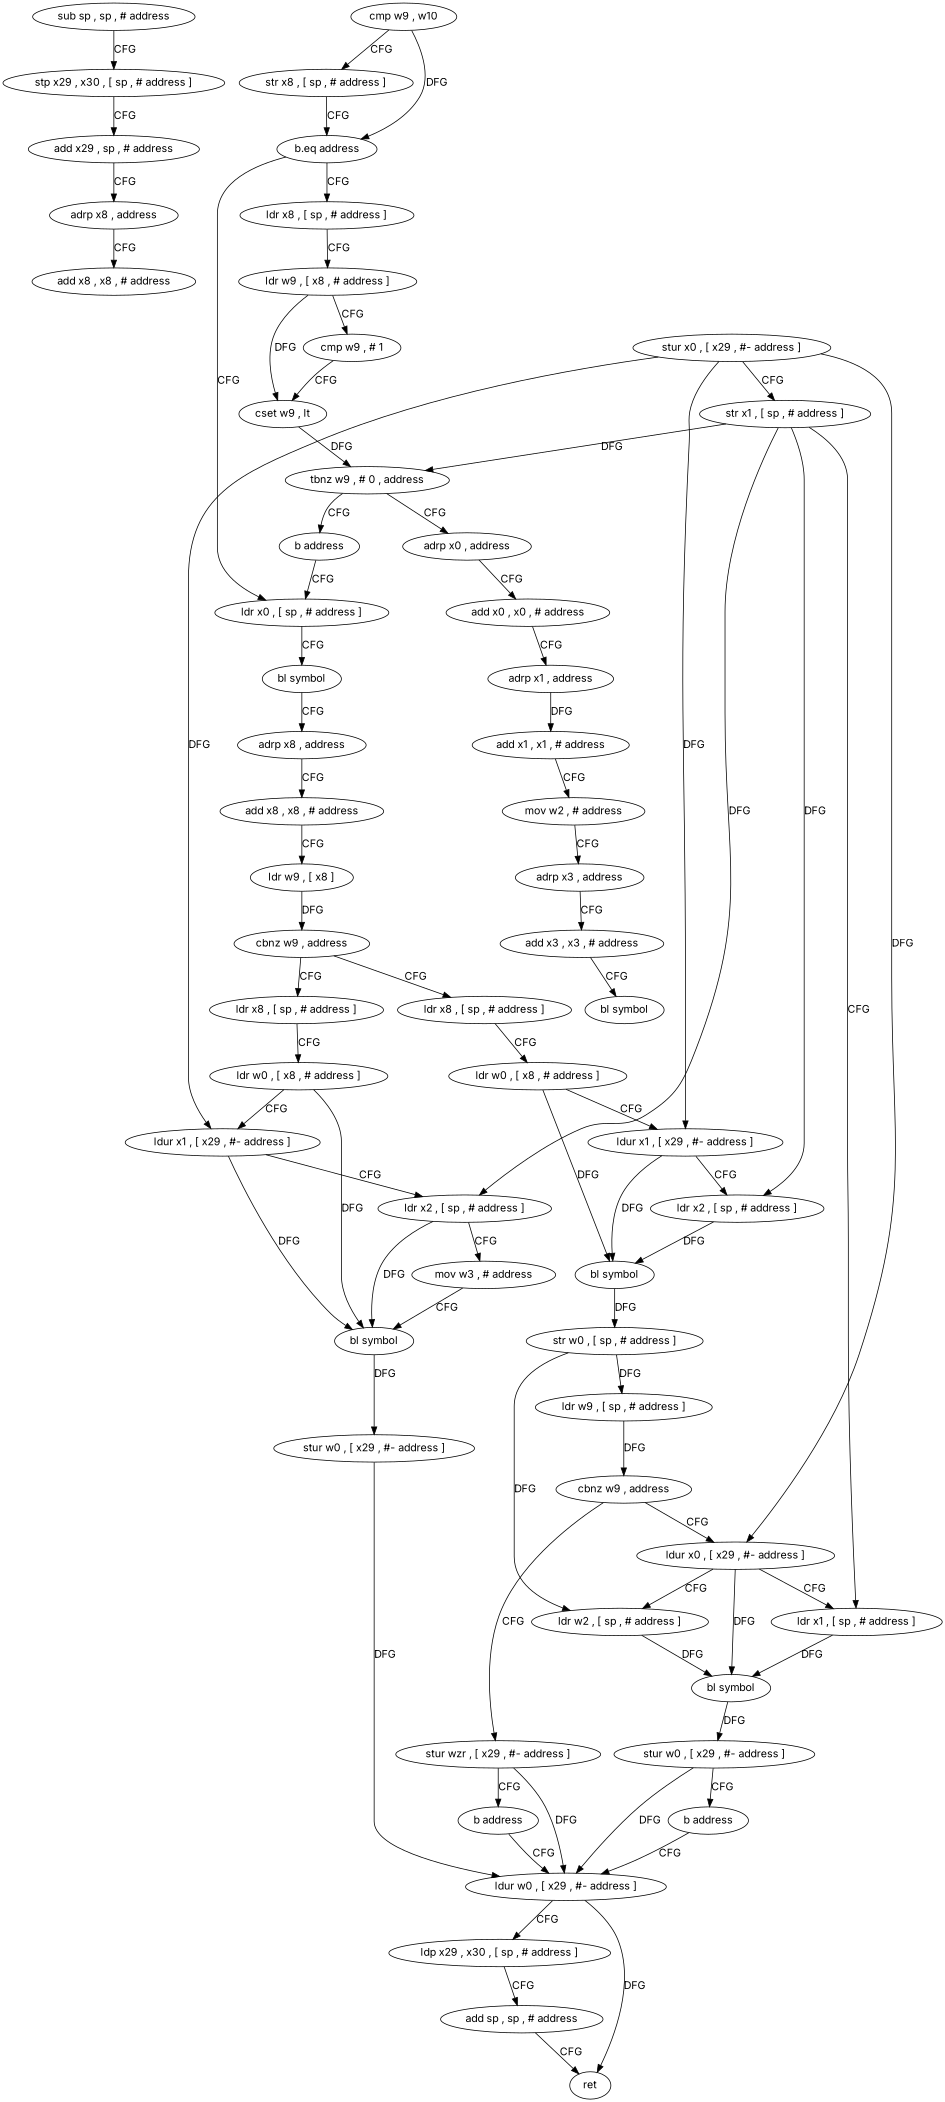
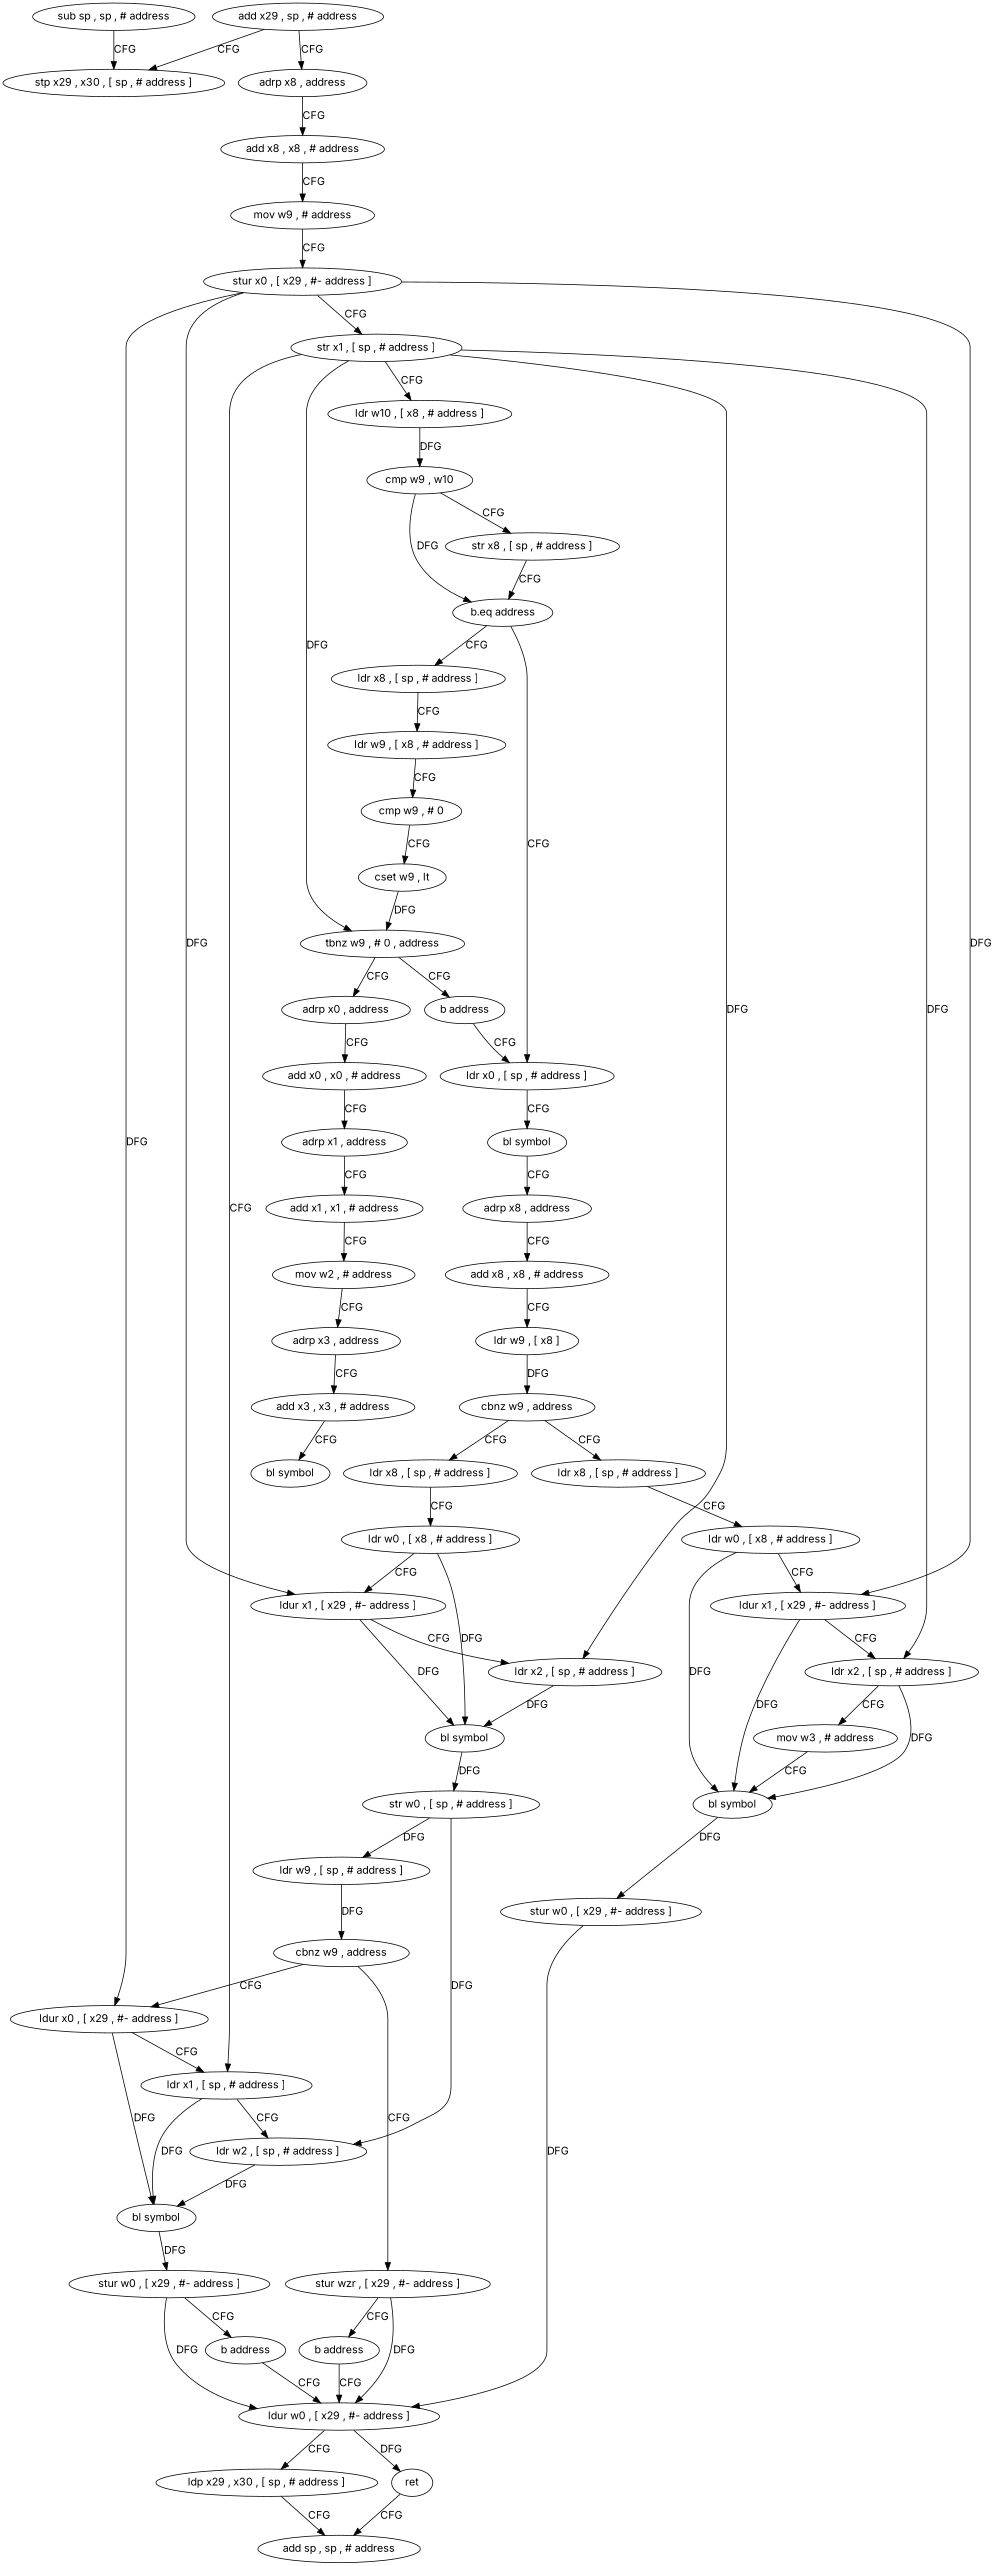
edge "stp x29 , x30 , [ sp , # address ]" -> "add x29 , sp , # address": reversed
node "mov w9 , # address": added
edge "ldr w9 , [ x8 , # address ]" -> "cset w9 , lt": removed, label "DFG"
node "cmp w9 , # 1": label "cmp w9 , # 1" -> "cmp w9 , # 0"
node "ldr w10 , [ x8 , # address ]": added
edge "adrp x1 , address" -> "add x1 , x1 , # address": label "DFG" -> "CFG"
edge "ldur x0 , [ x29 , #- address ]" -> "ldr w2 , [ sp , # address ]": now "ldr x1 , [ sp , # address ]" -> "ldr w2 , [ sp , # address ]"
edge "add sp , sp , # address" -> "ret": reversed
